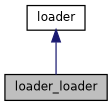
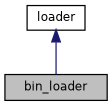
node "loader_loader": label "loader_loader" -> "bin_loader"
